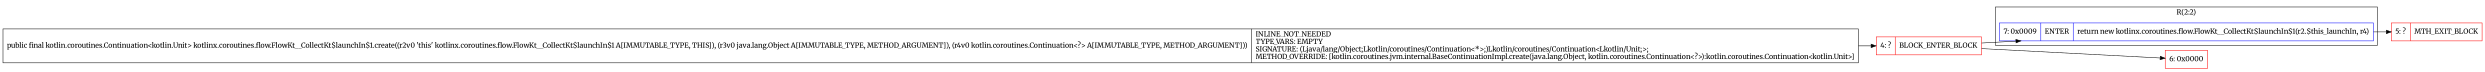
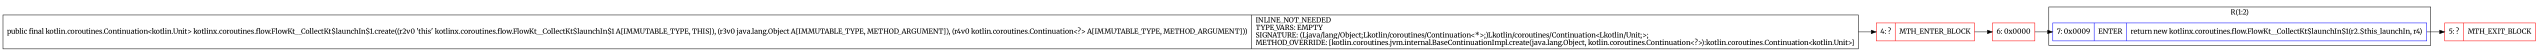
cluster "R(2:2)": label "R(2:2)" -> "R(1:2)"
edge "4: ?" -> "7: 0x0009": now "6: 0x0000" -> "7: 0x0009"
node "4: ?": text "BLOCK_ENTER_BLOCK" -> "MTH_ENTER_BLOCK"
